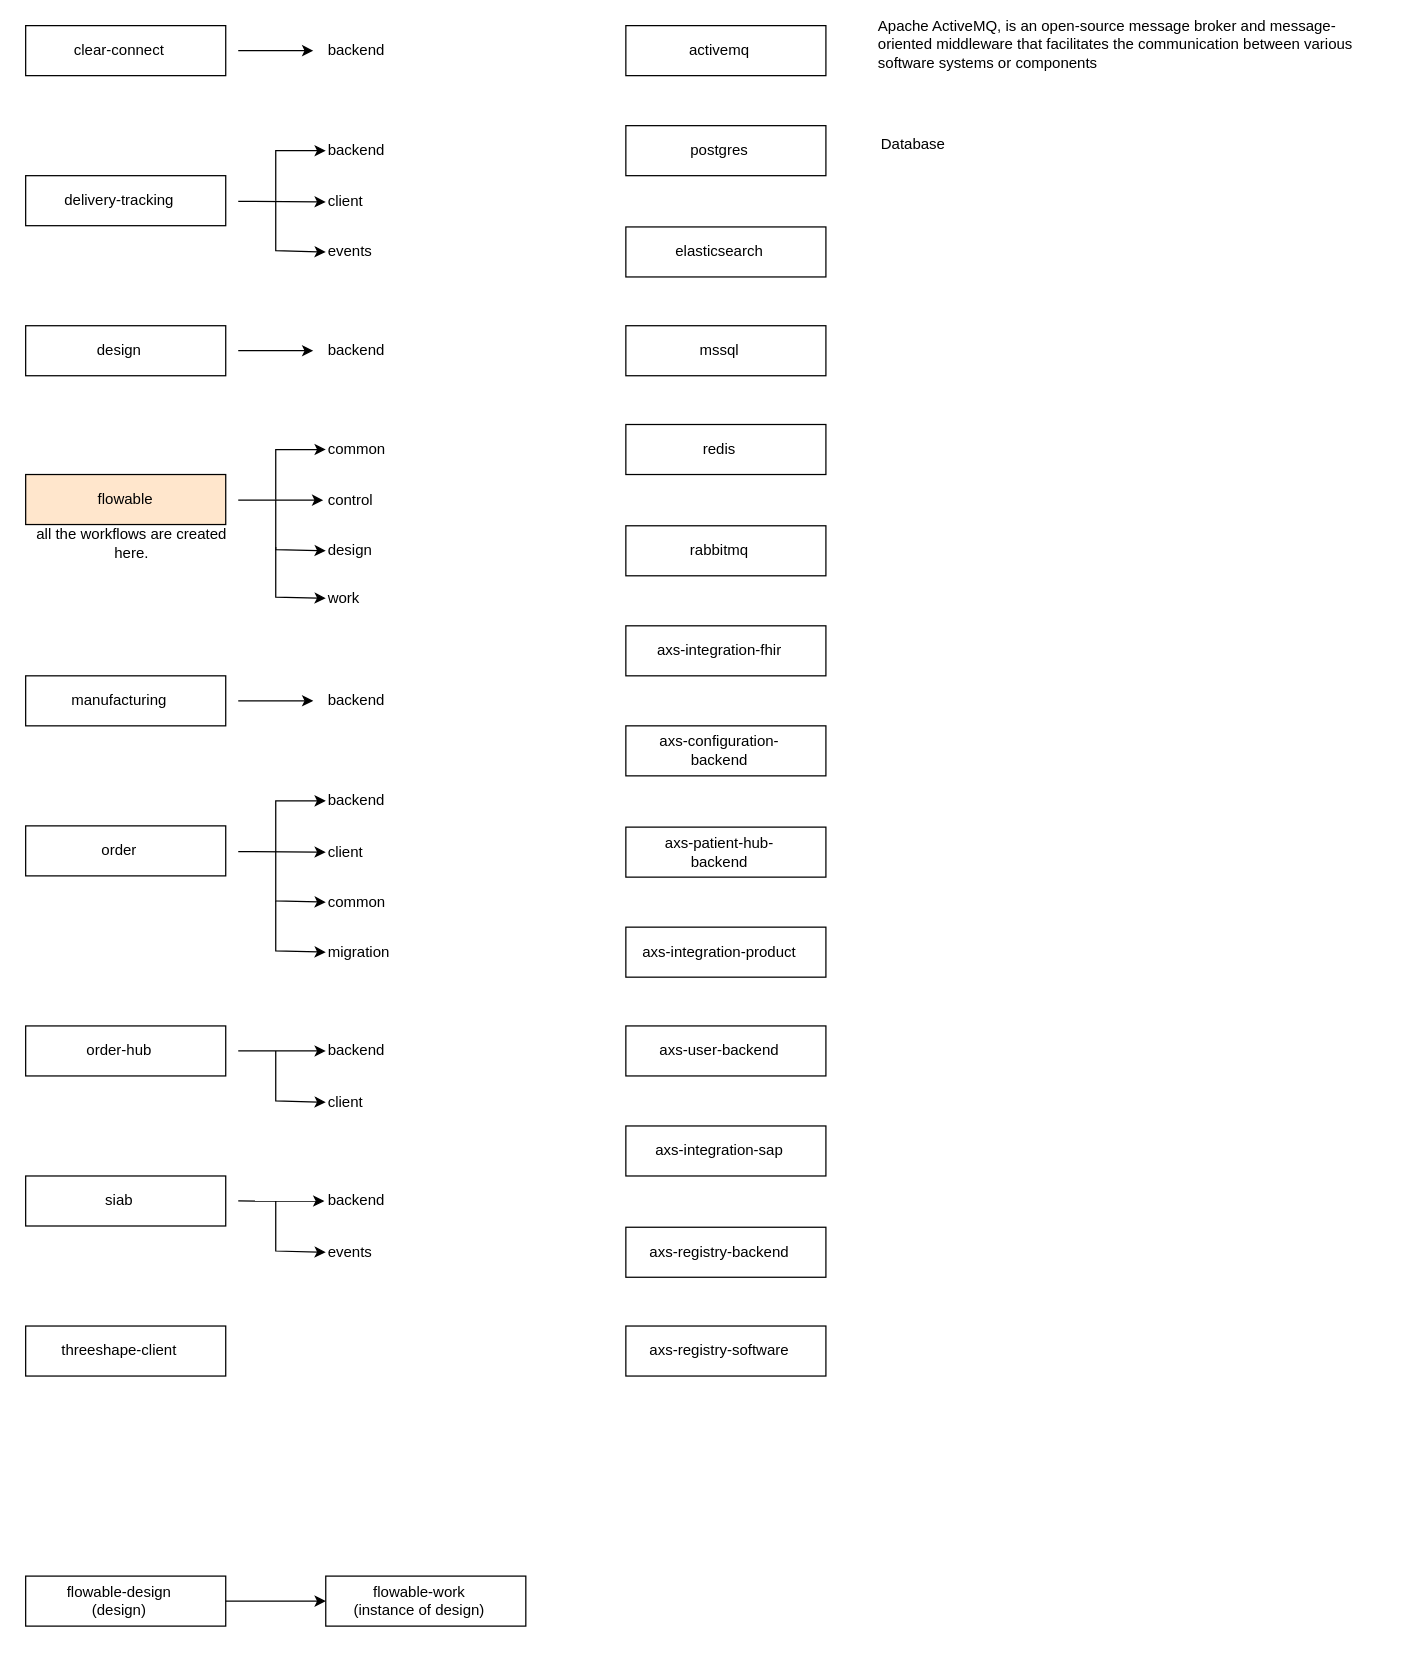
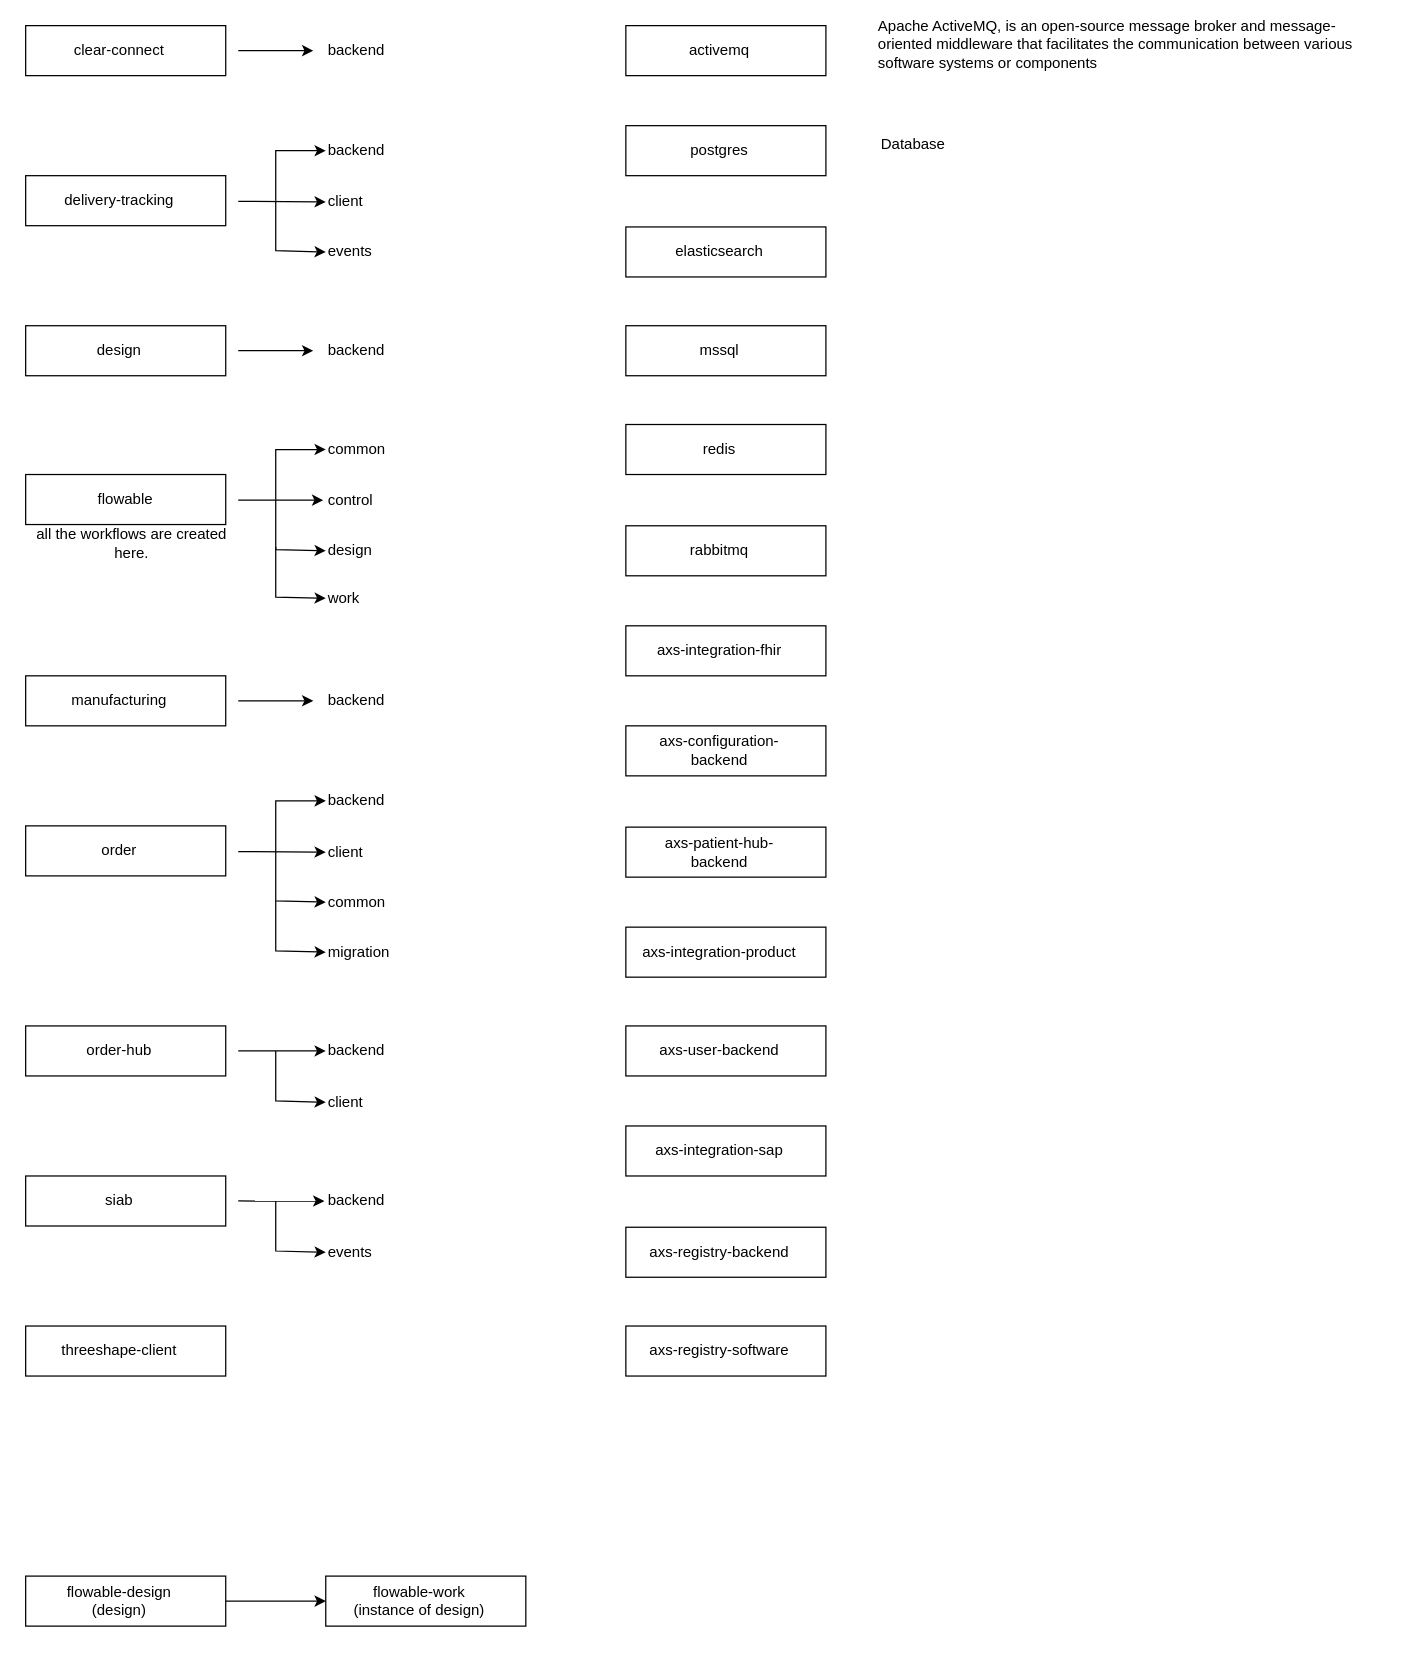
node "flowable": fillcolor #ffe6cc -> #ffffff
